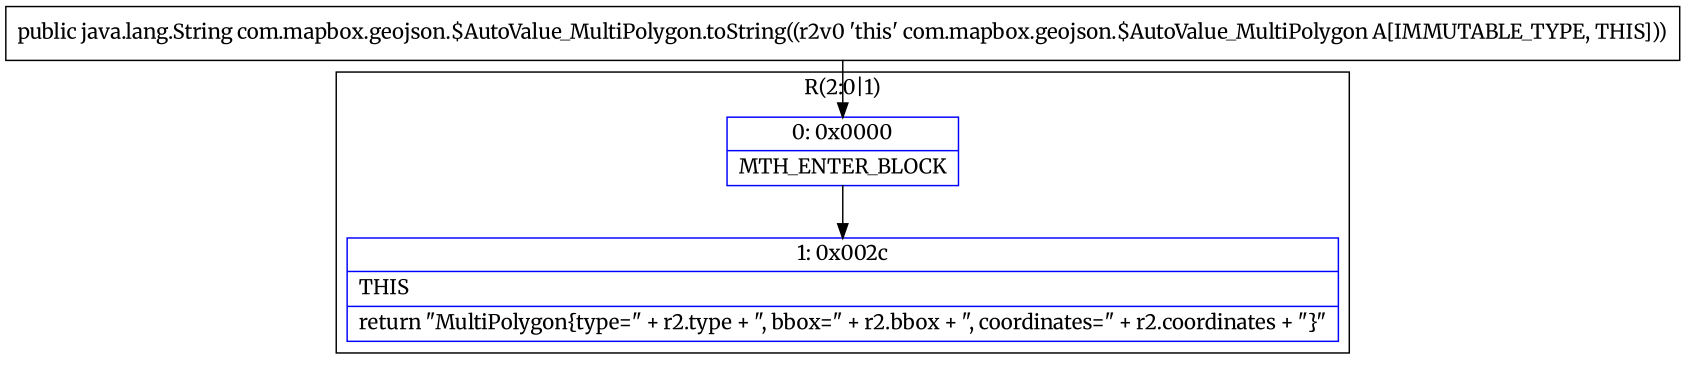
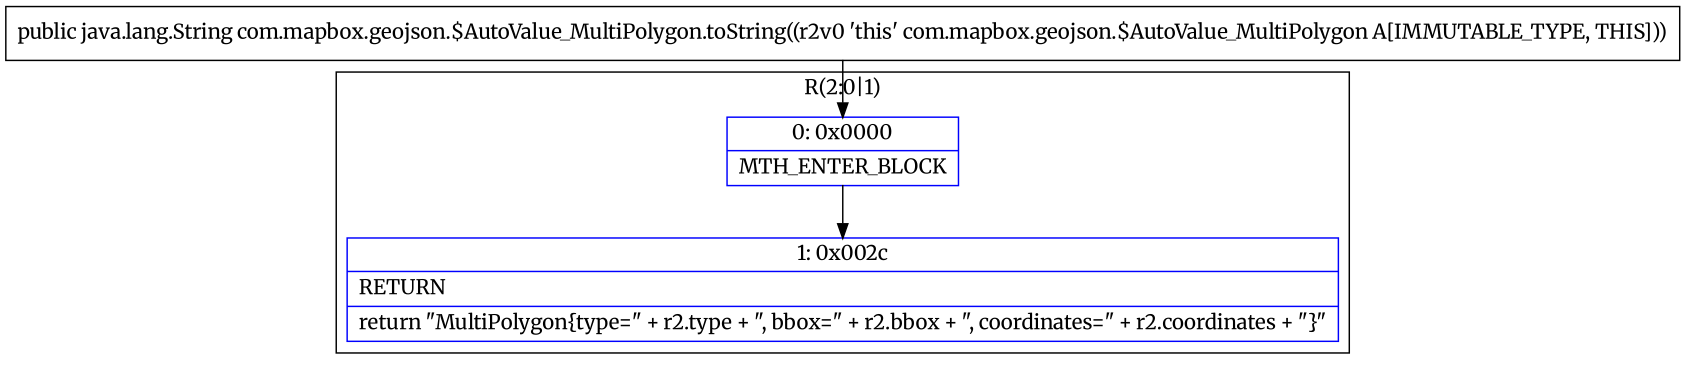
node "1: 0x002c": text "THIS" -> "RETURN"
